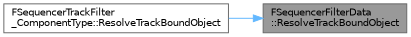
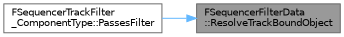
node "FSequencerTrackFilter _ComponentType::ResolveTrackBoundObject": label "FSequencerTrackFilter _ComponentType::ResolveTrackBoundObject" -> "FSequencerTrackFilter _ComponentType::PassesFilter"
